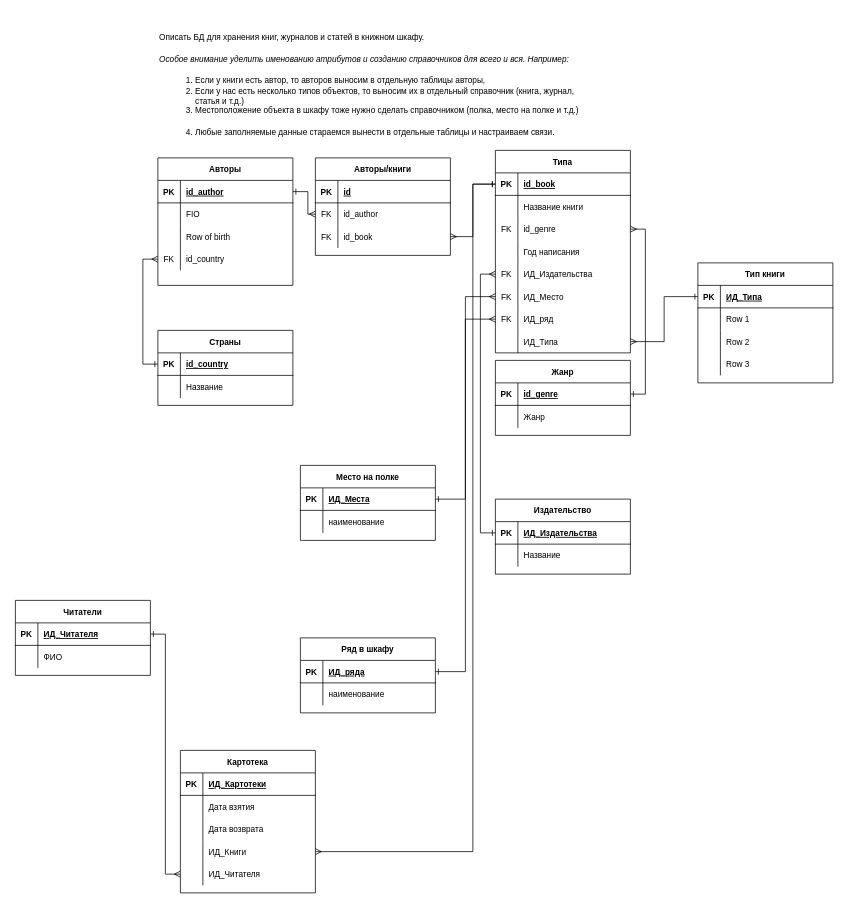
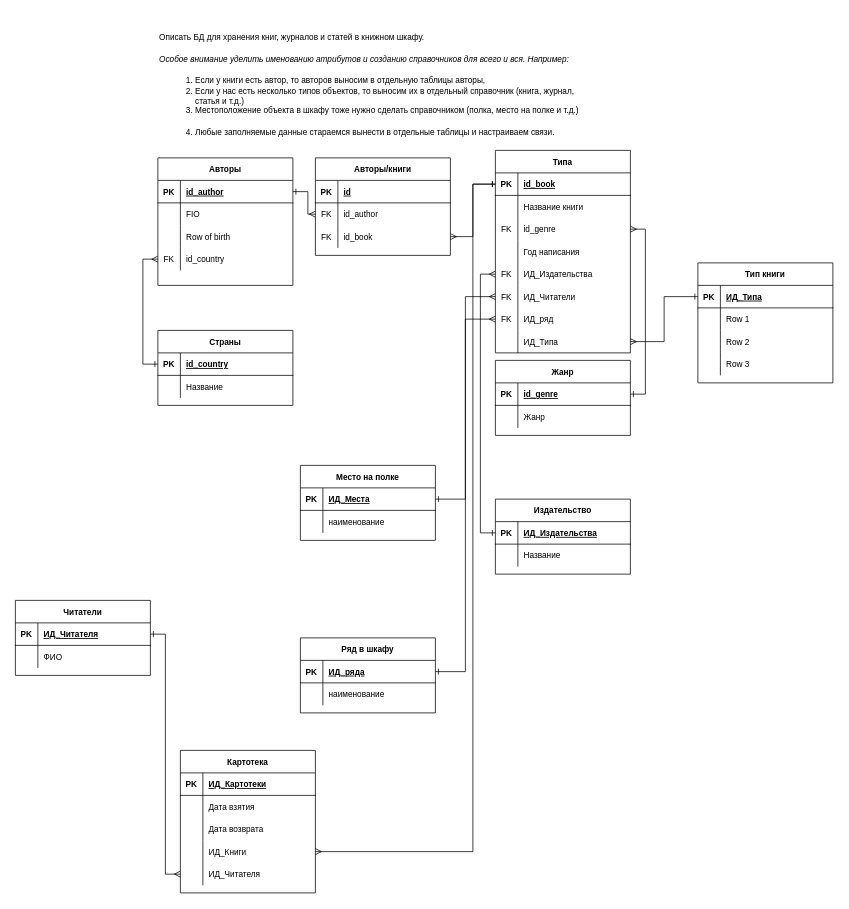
node "ИД_Место": label "ИД_Место" -> "ИД_Читатели"
